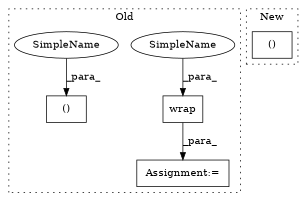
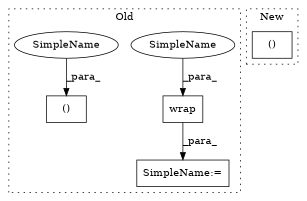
node "Assignment:=": label "Assignment:=" -> "SimpleName:="
